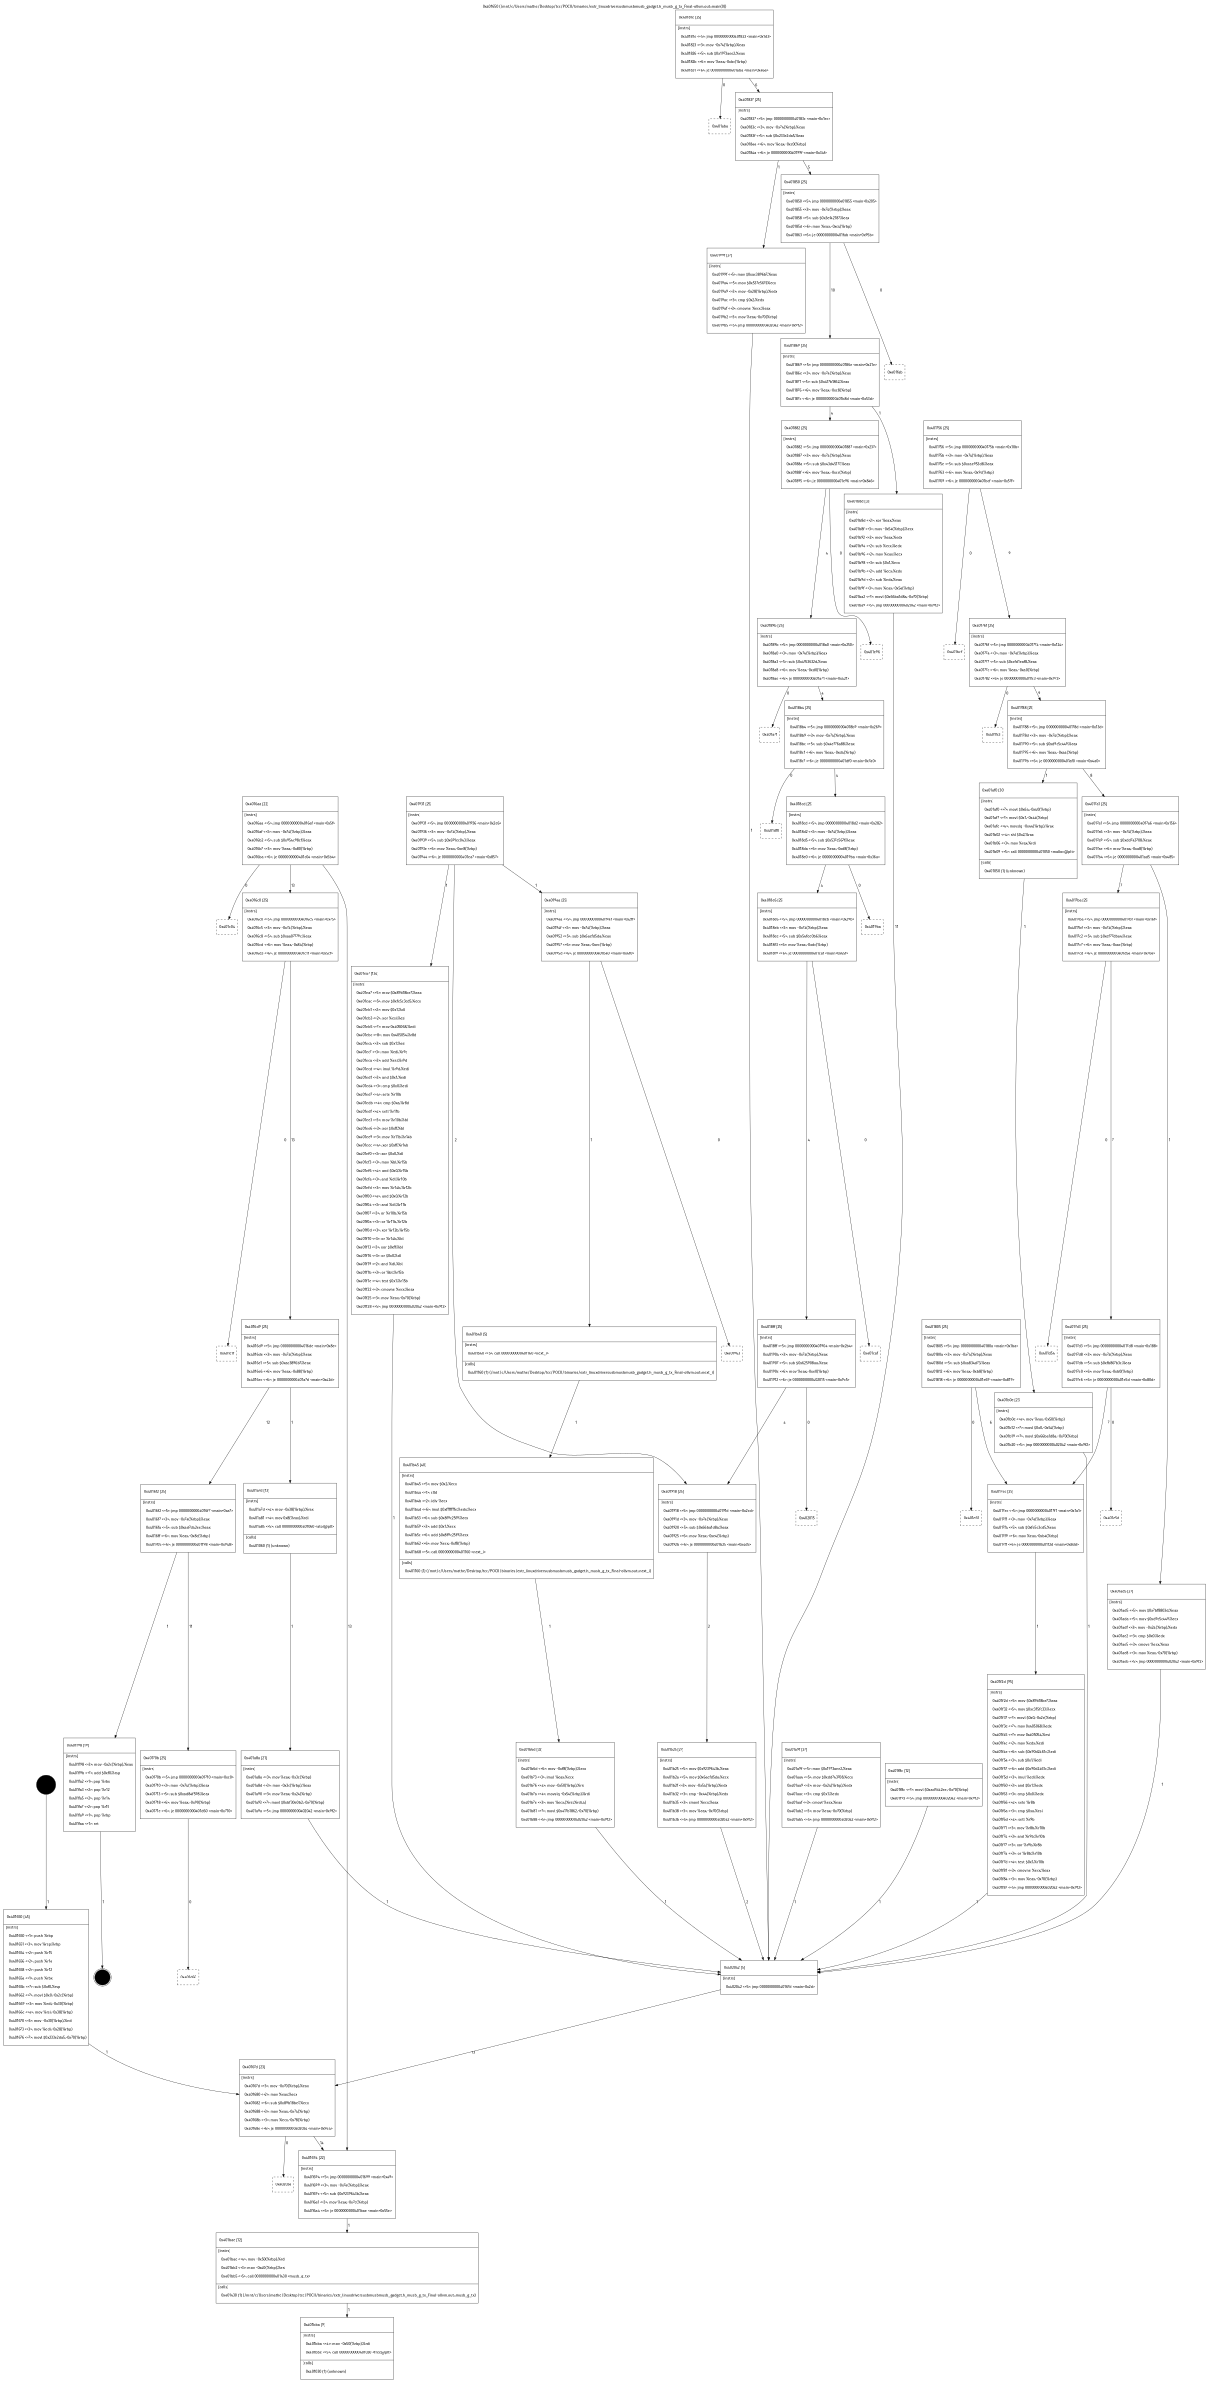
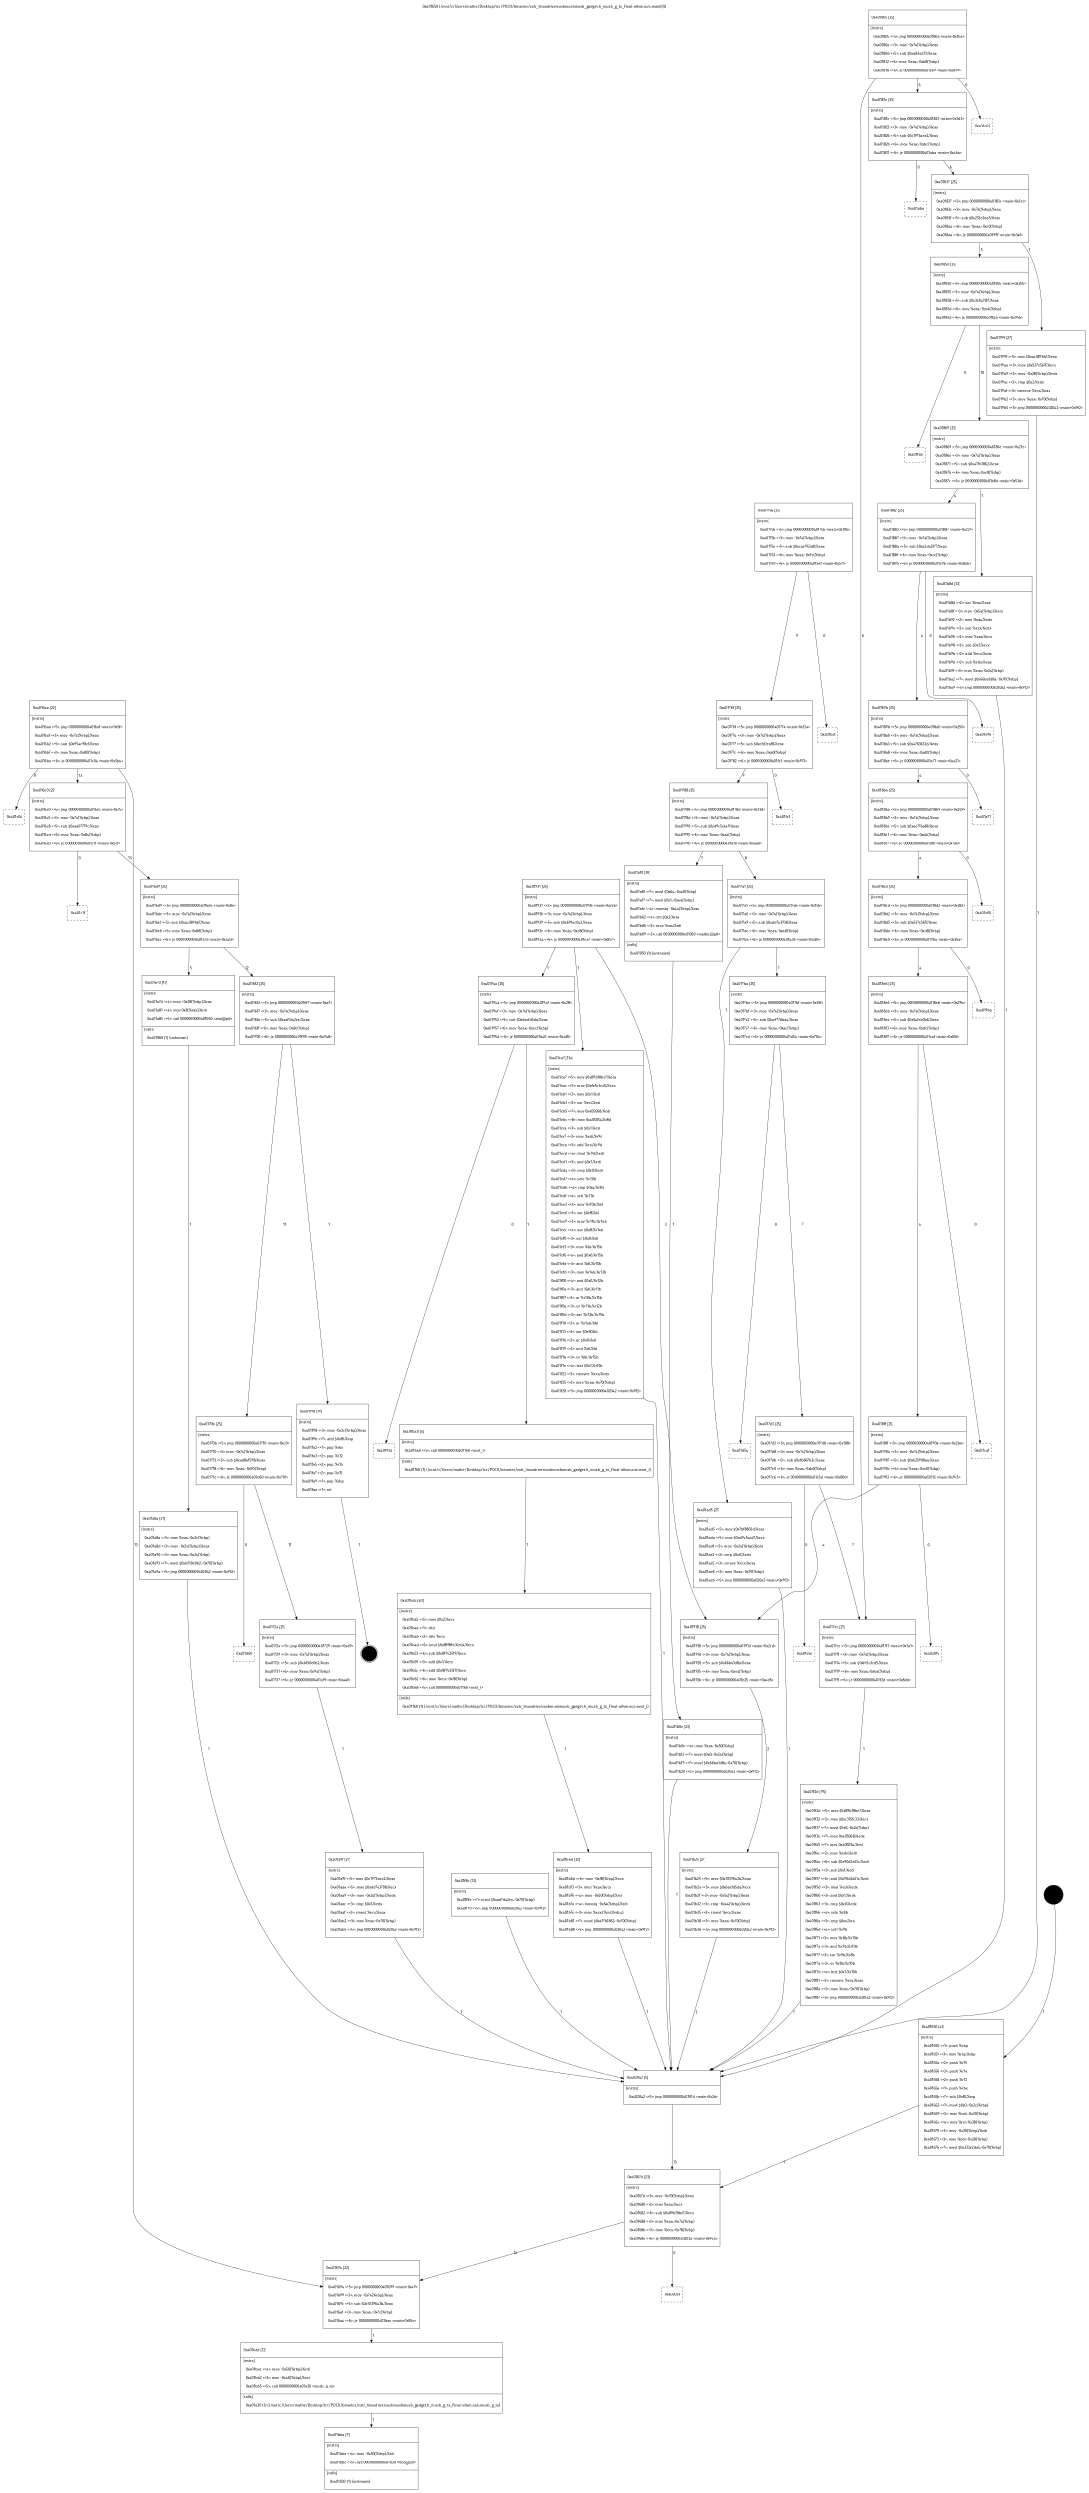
edge "0x401805 [25]" -> "0x40181e [25]": added, label "6"
edge "0x401b8d [33]" -> "0x402042 [5]": label " 11" -> " 1"
edge "0x4016d9 [25]" -> "0x401a7d [13]": label " 1" -> " 5"
node "0x401724 [25]": added
